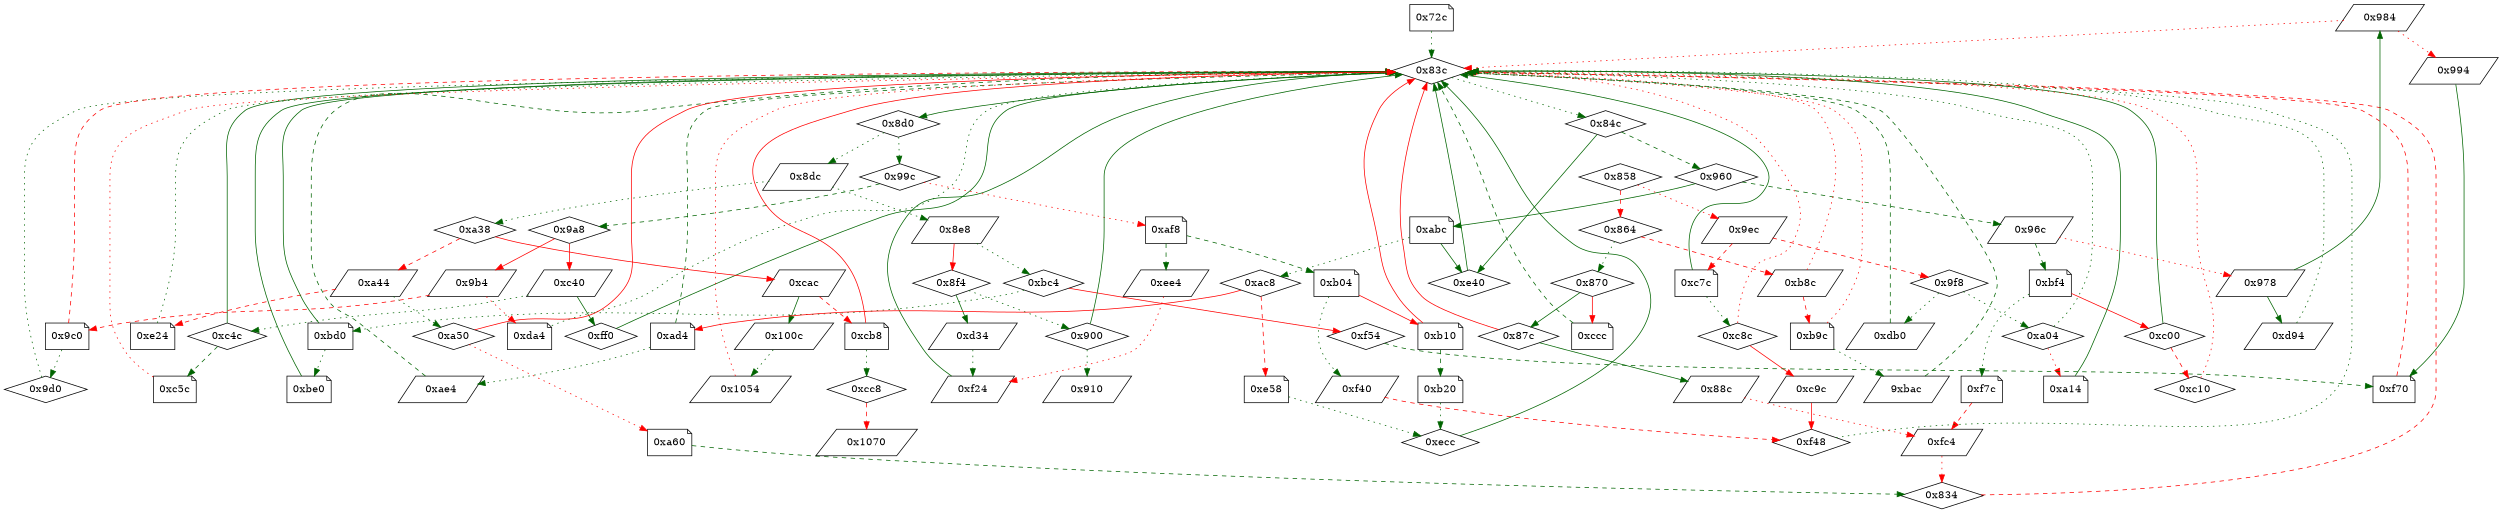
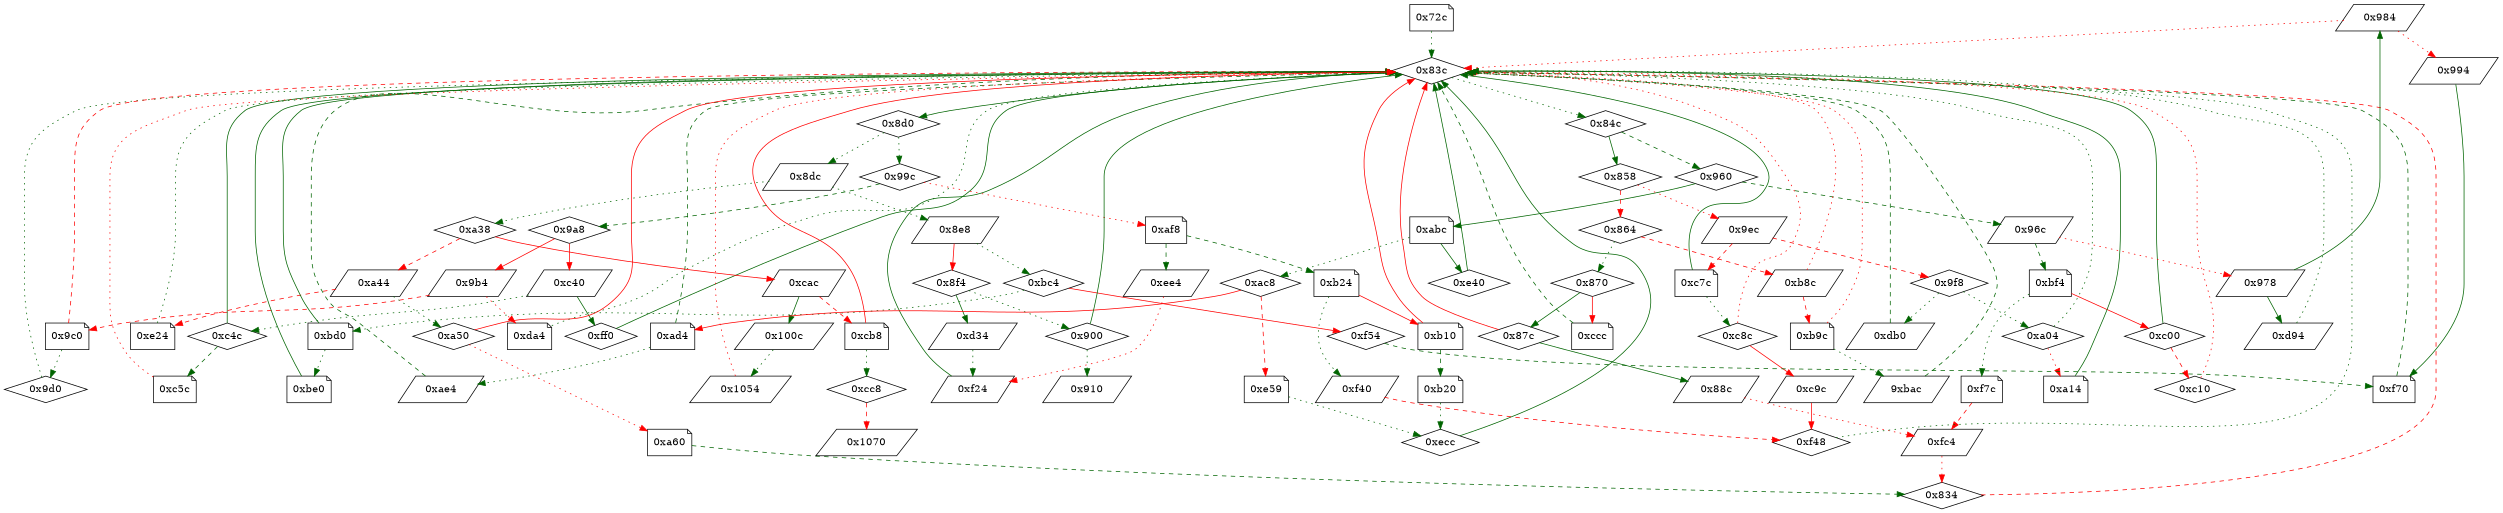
edge "0xf70" -> "0x83c": color red -> darkgreen
edge "0x84c" -> "0xe40": now "0x84c" -> "0x858"
node "0xb04": label "0xb04" -> "0xb24"
node "0xe58": label "0xe58" -> "0xe59"
